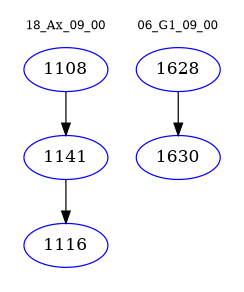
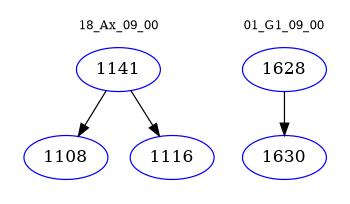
cluster "06_G1_09_00": label "06_G1_09_00" -> "01_G1_09_00"
edge "1108" -> "1141": reversed
